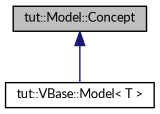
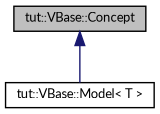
node "tut::Model::Concept": label "tut::Model::Concept" -> "tut::VBase::Concept"
